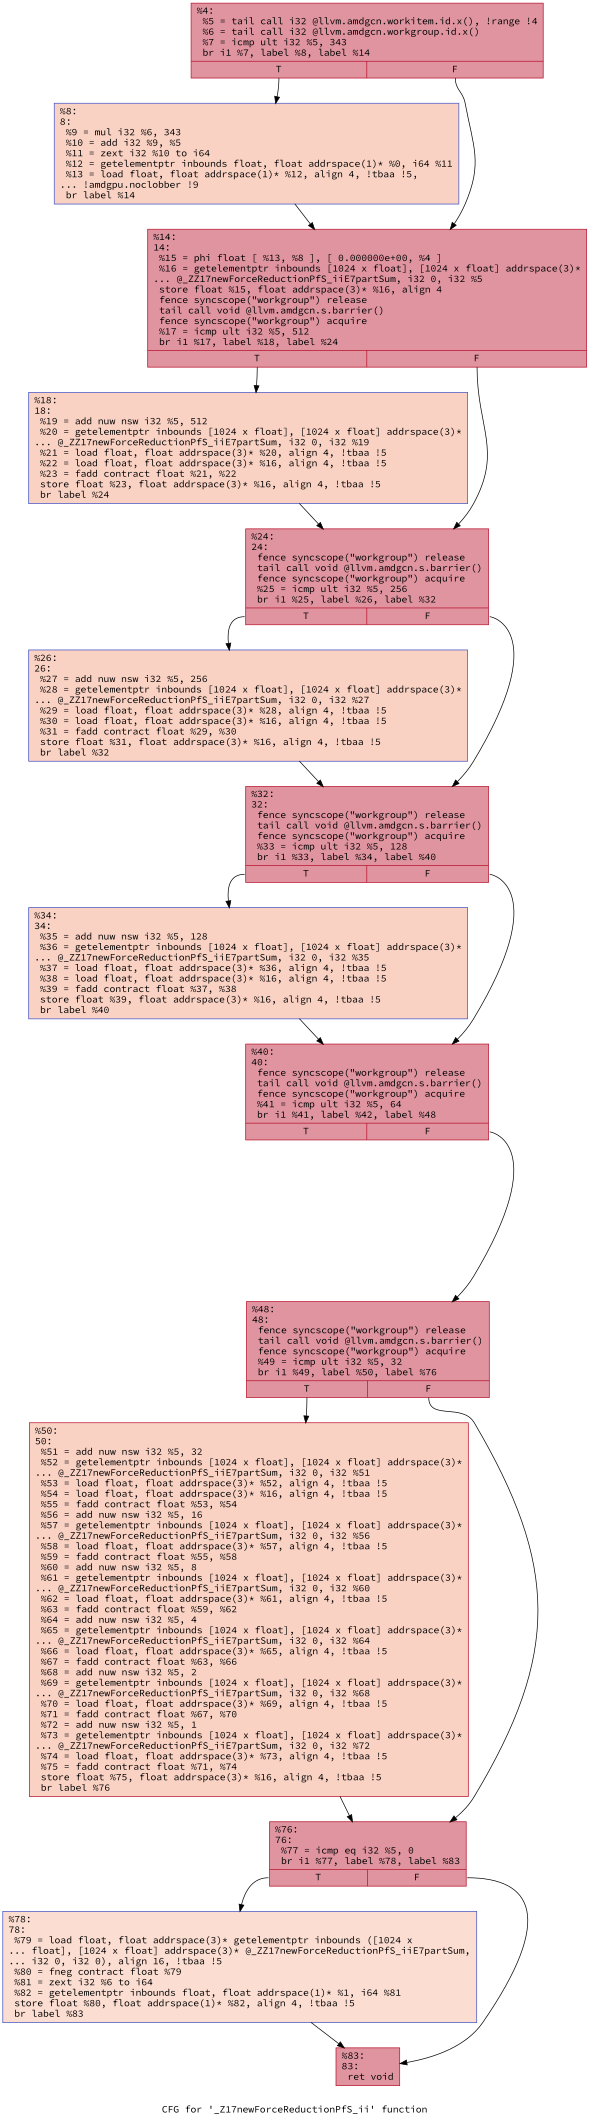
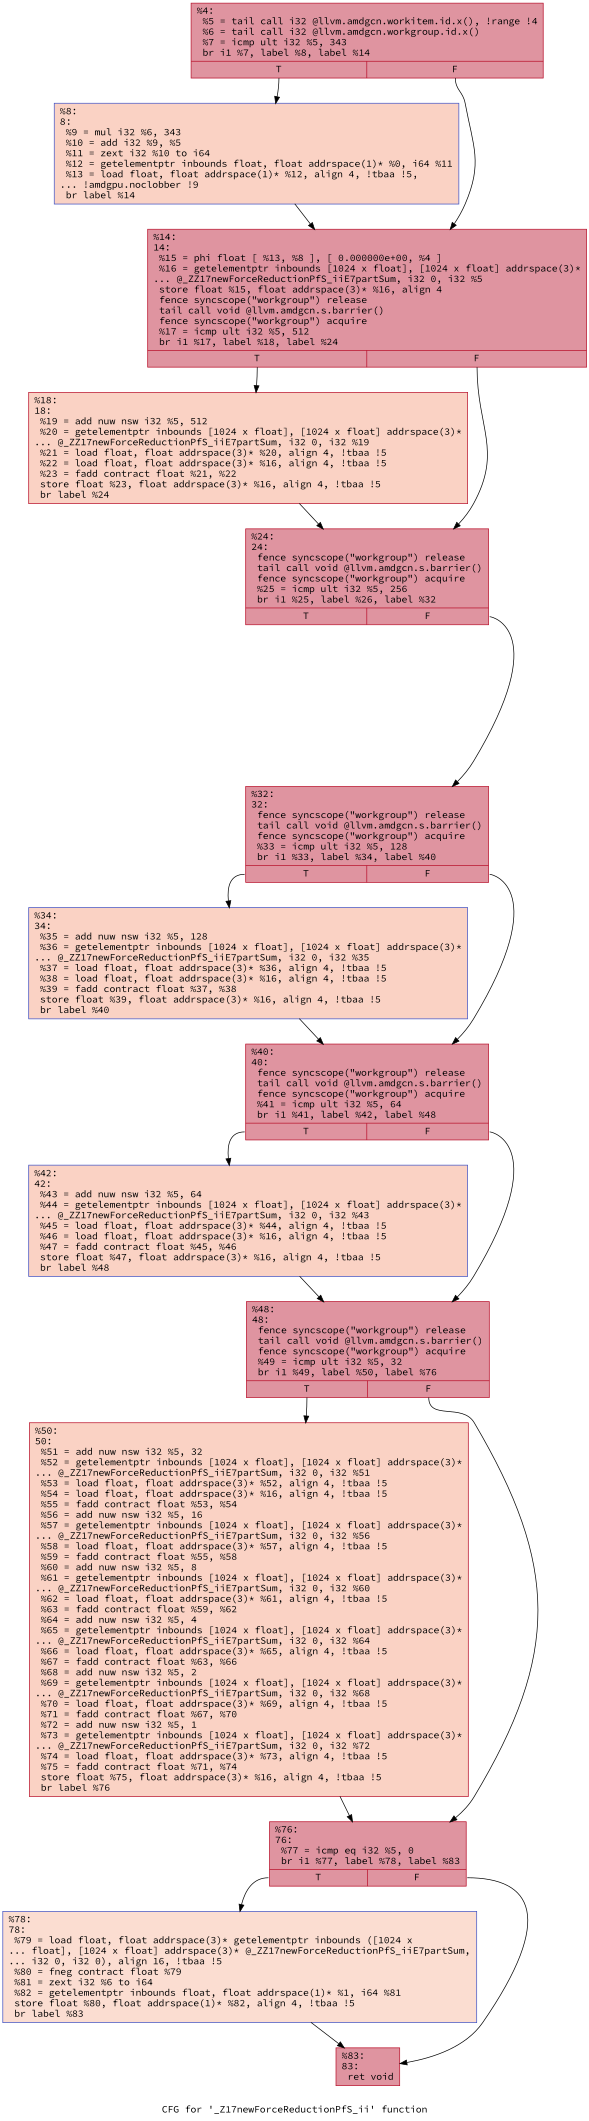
node "%18:": color #3d50c3ff -> #b70d28ff
node "%26:": removed
node "%42:": added
